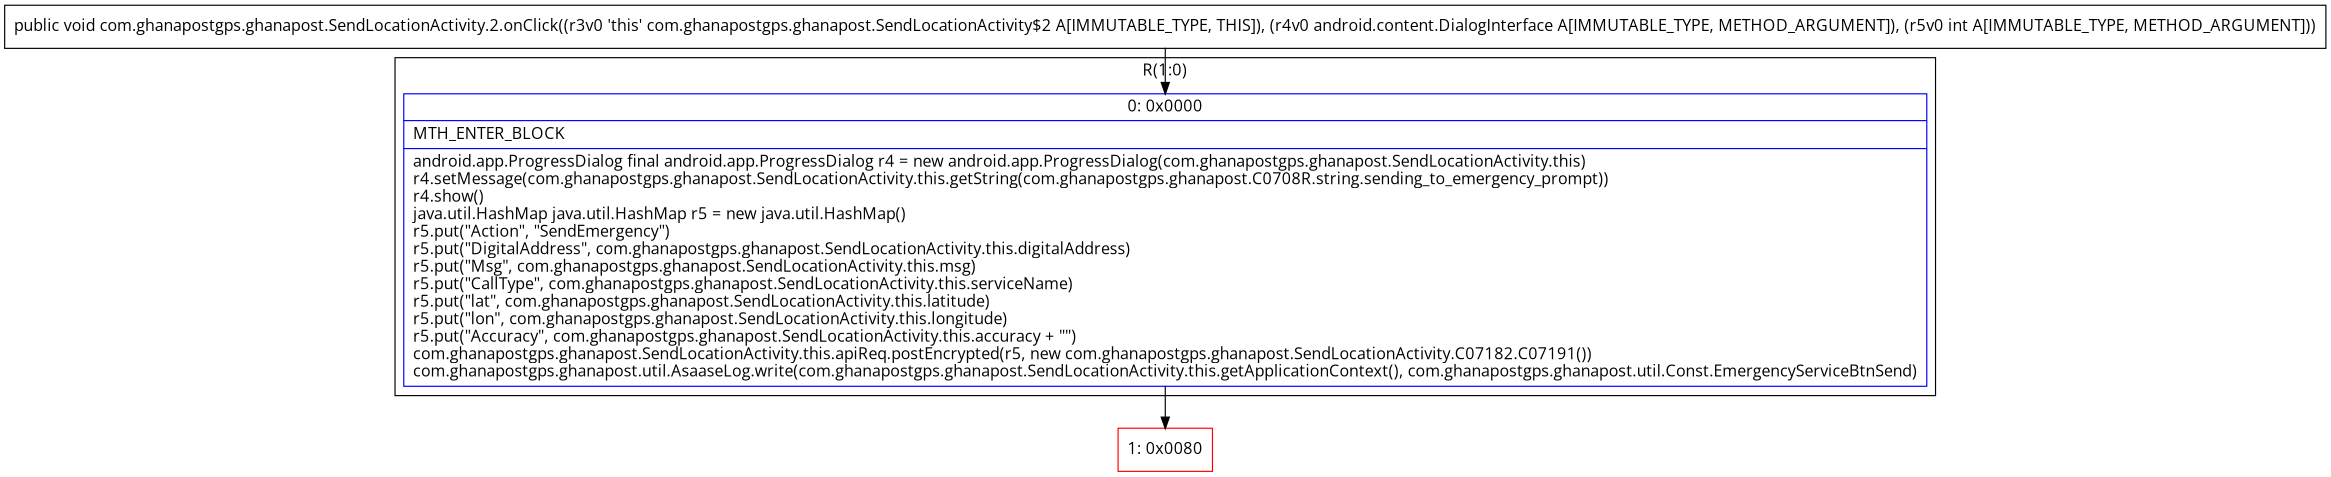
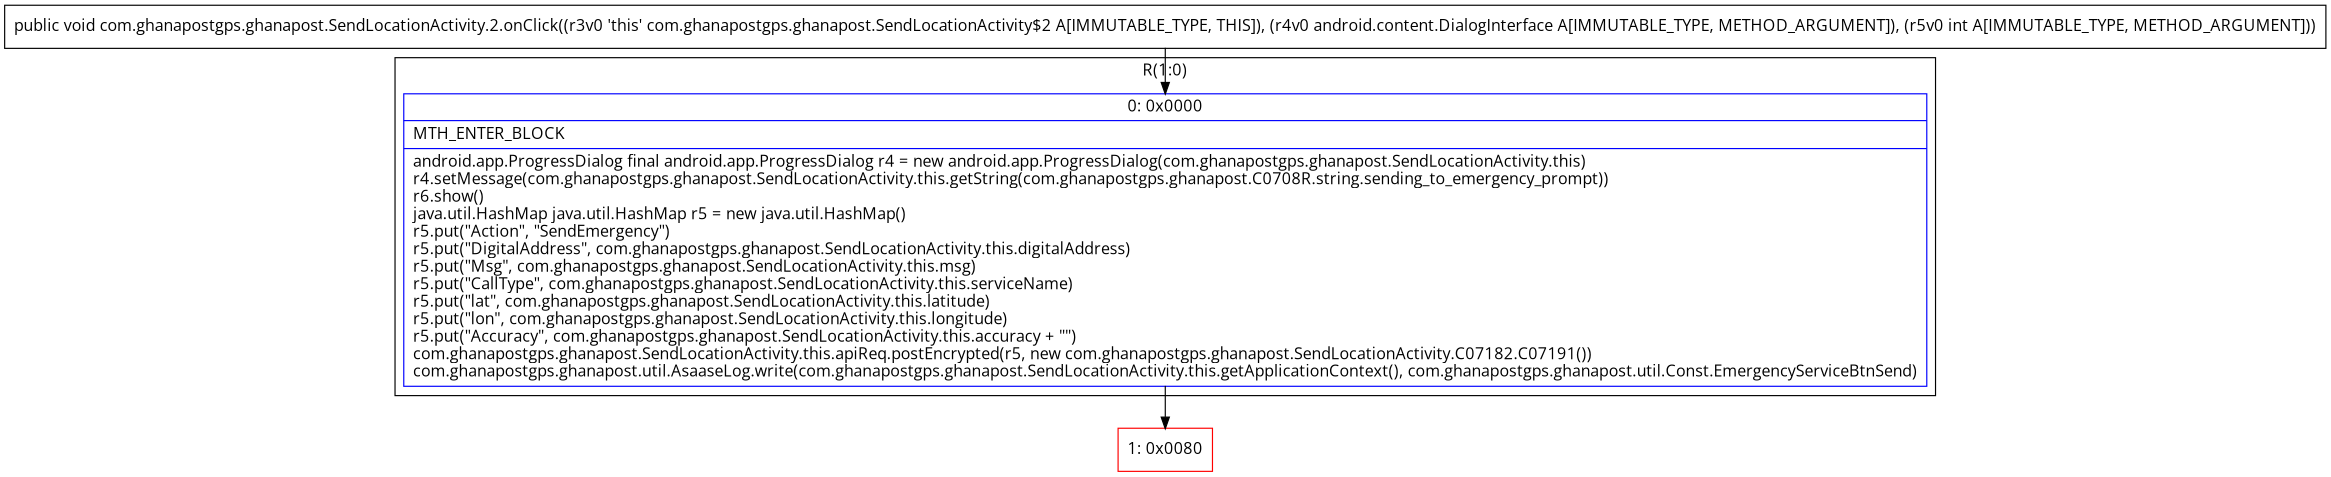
node "0: 0x0000": text "r4.show()" -> "r6.show()"
